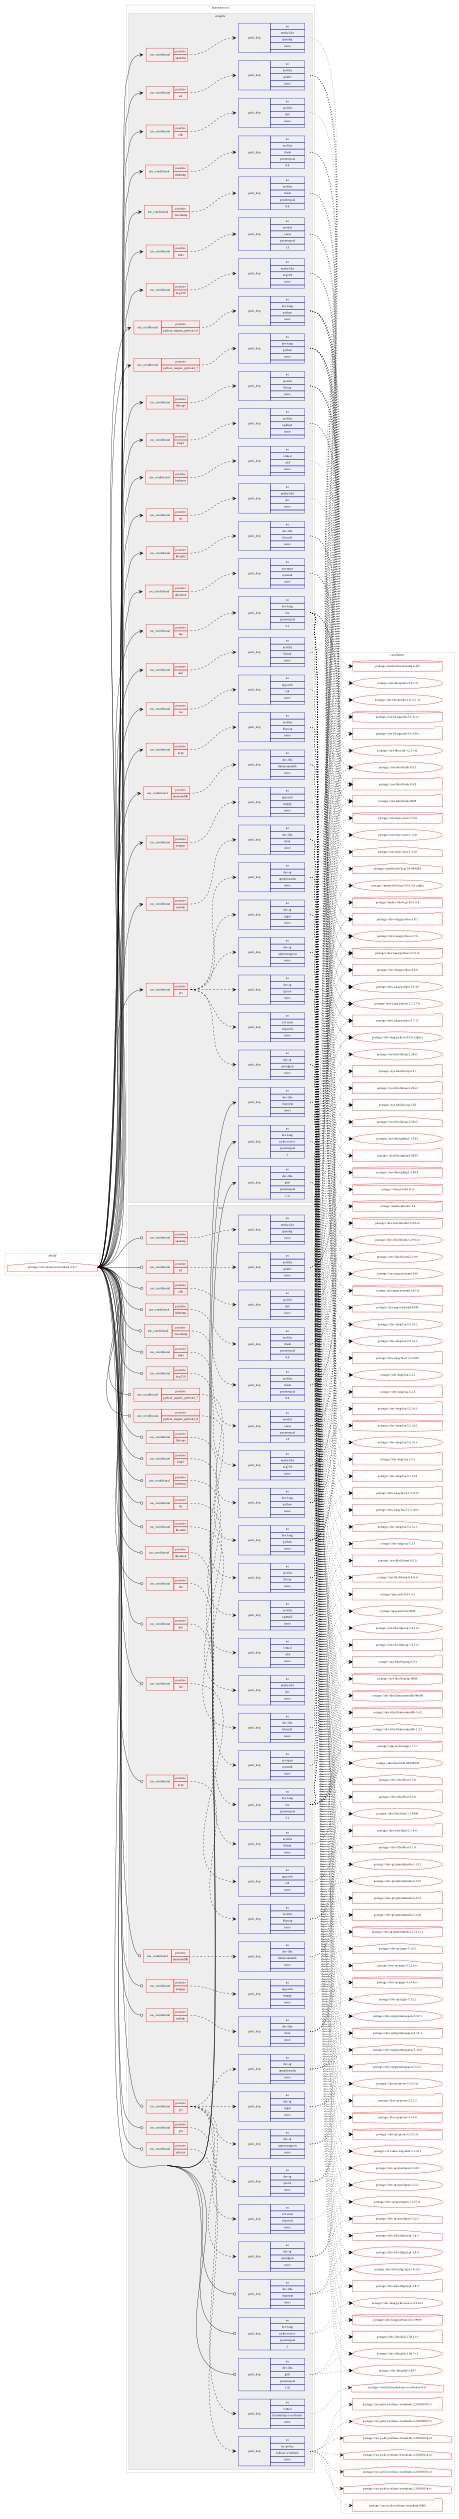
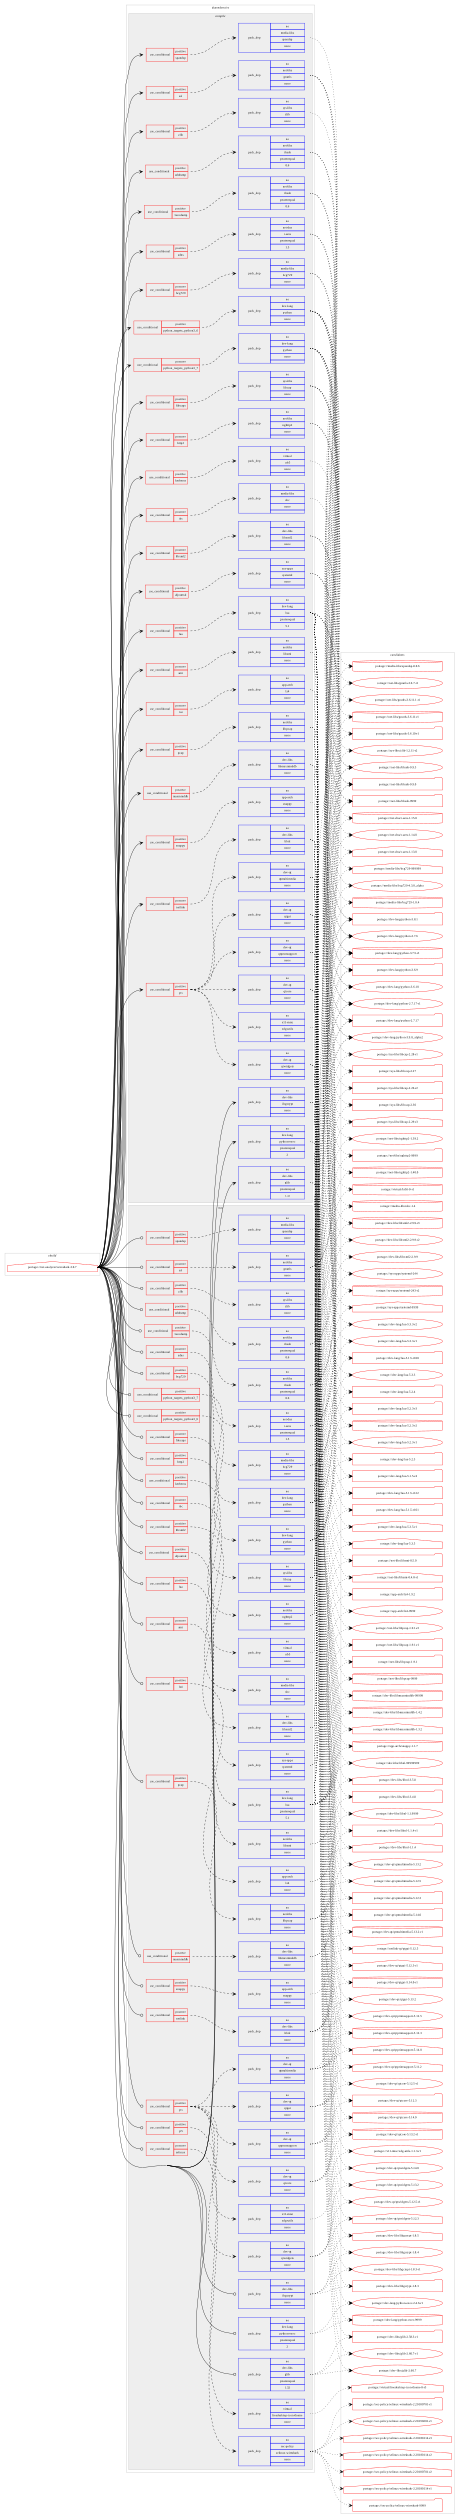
node "portage://dev-qt/qtgui-5.12.5": label "portage://dev-qt/qtgui-5.12.5" -> "portage://netlink-qt/qtgui-5.12.5"
